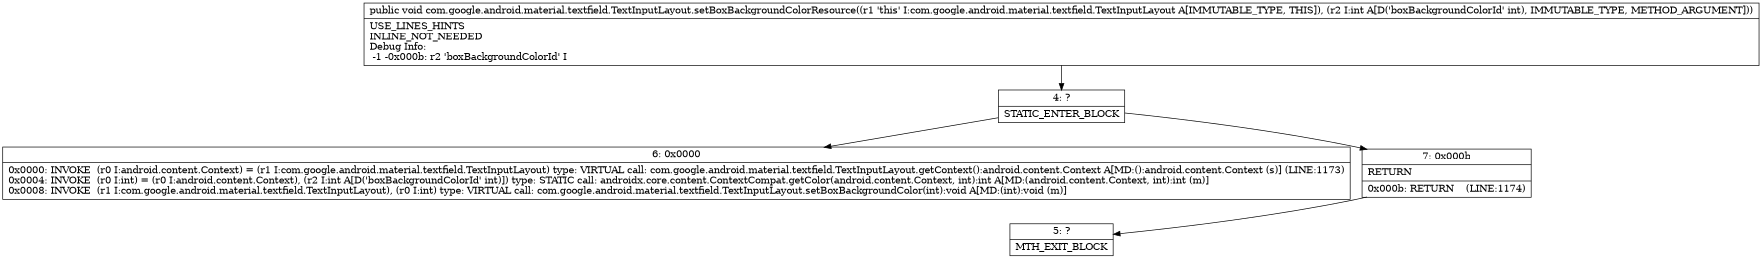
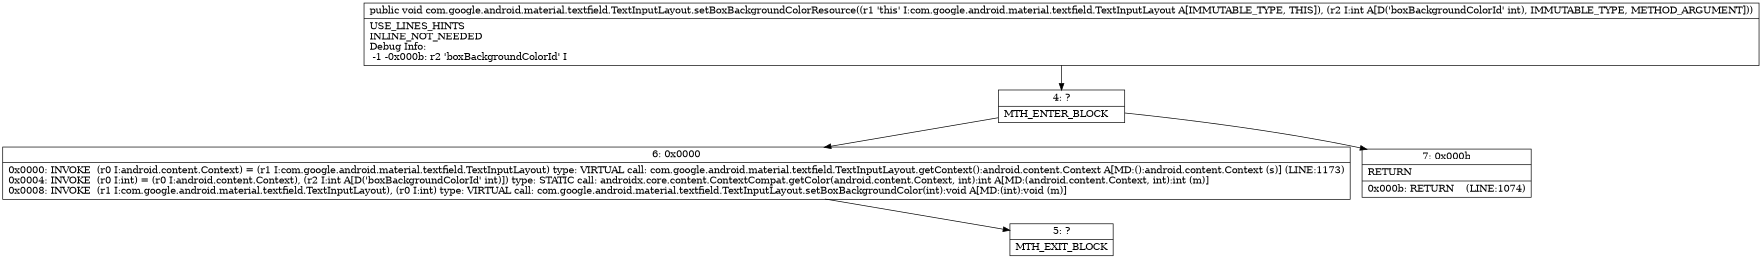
node "4: ?": text "STATIC_ENTER_BLOCK" -> "MTH_ENTER_BLOCK"
node "7: 0x000b": text "0x000b: RETURN    (LINE:1174)" -> "0x000b: RETURN    (LINE:1074)"
edge "7: 0x000b" -> "5: ?": now "6: 0x0000" -> "5: ?"
